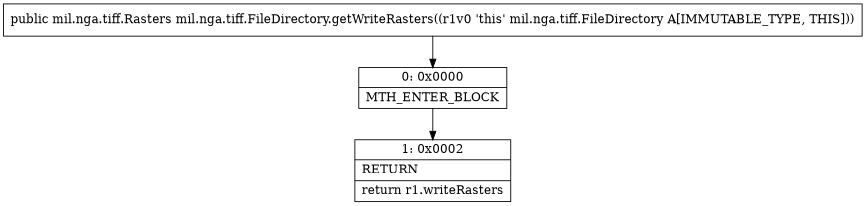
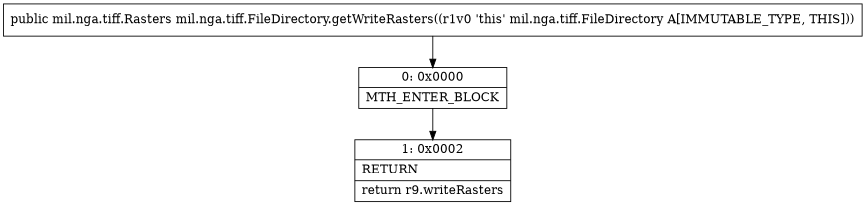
node "1: 0x0002": text "return r1.writeRasters" -> "return r9.writeRasters"
